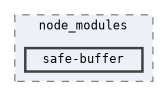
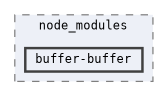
node "safe-buffer": label "safe-buffer" -> "buffer-buffer"
